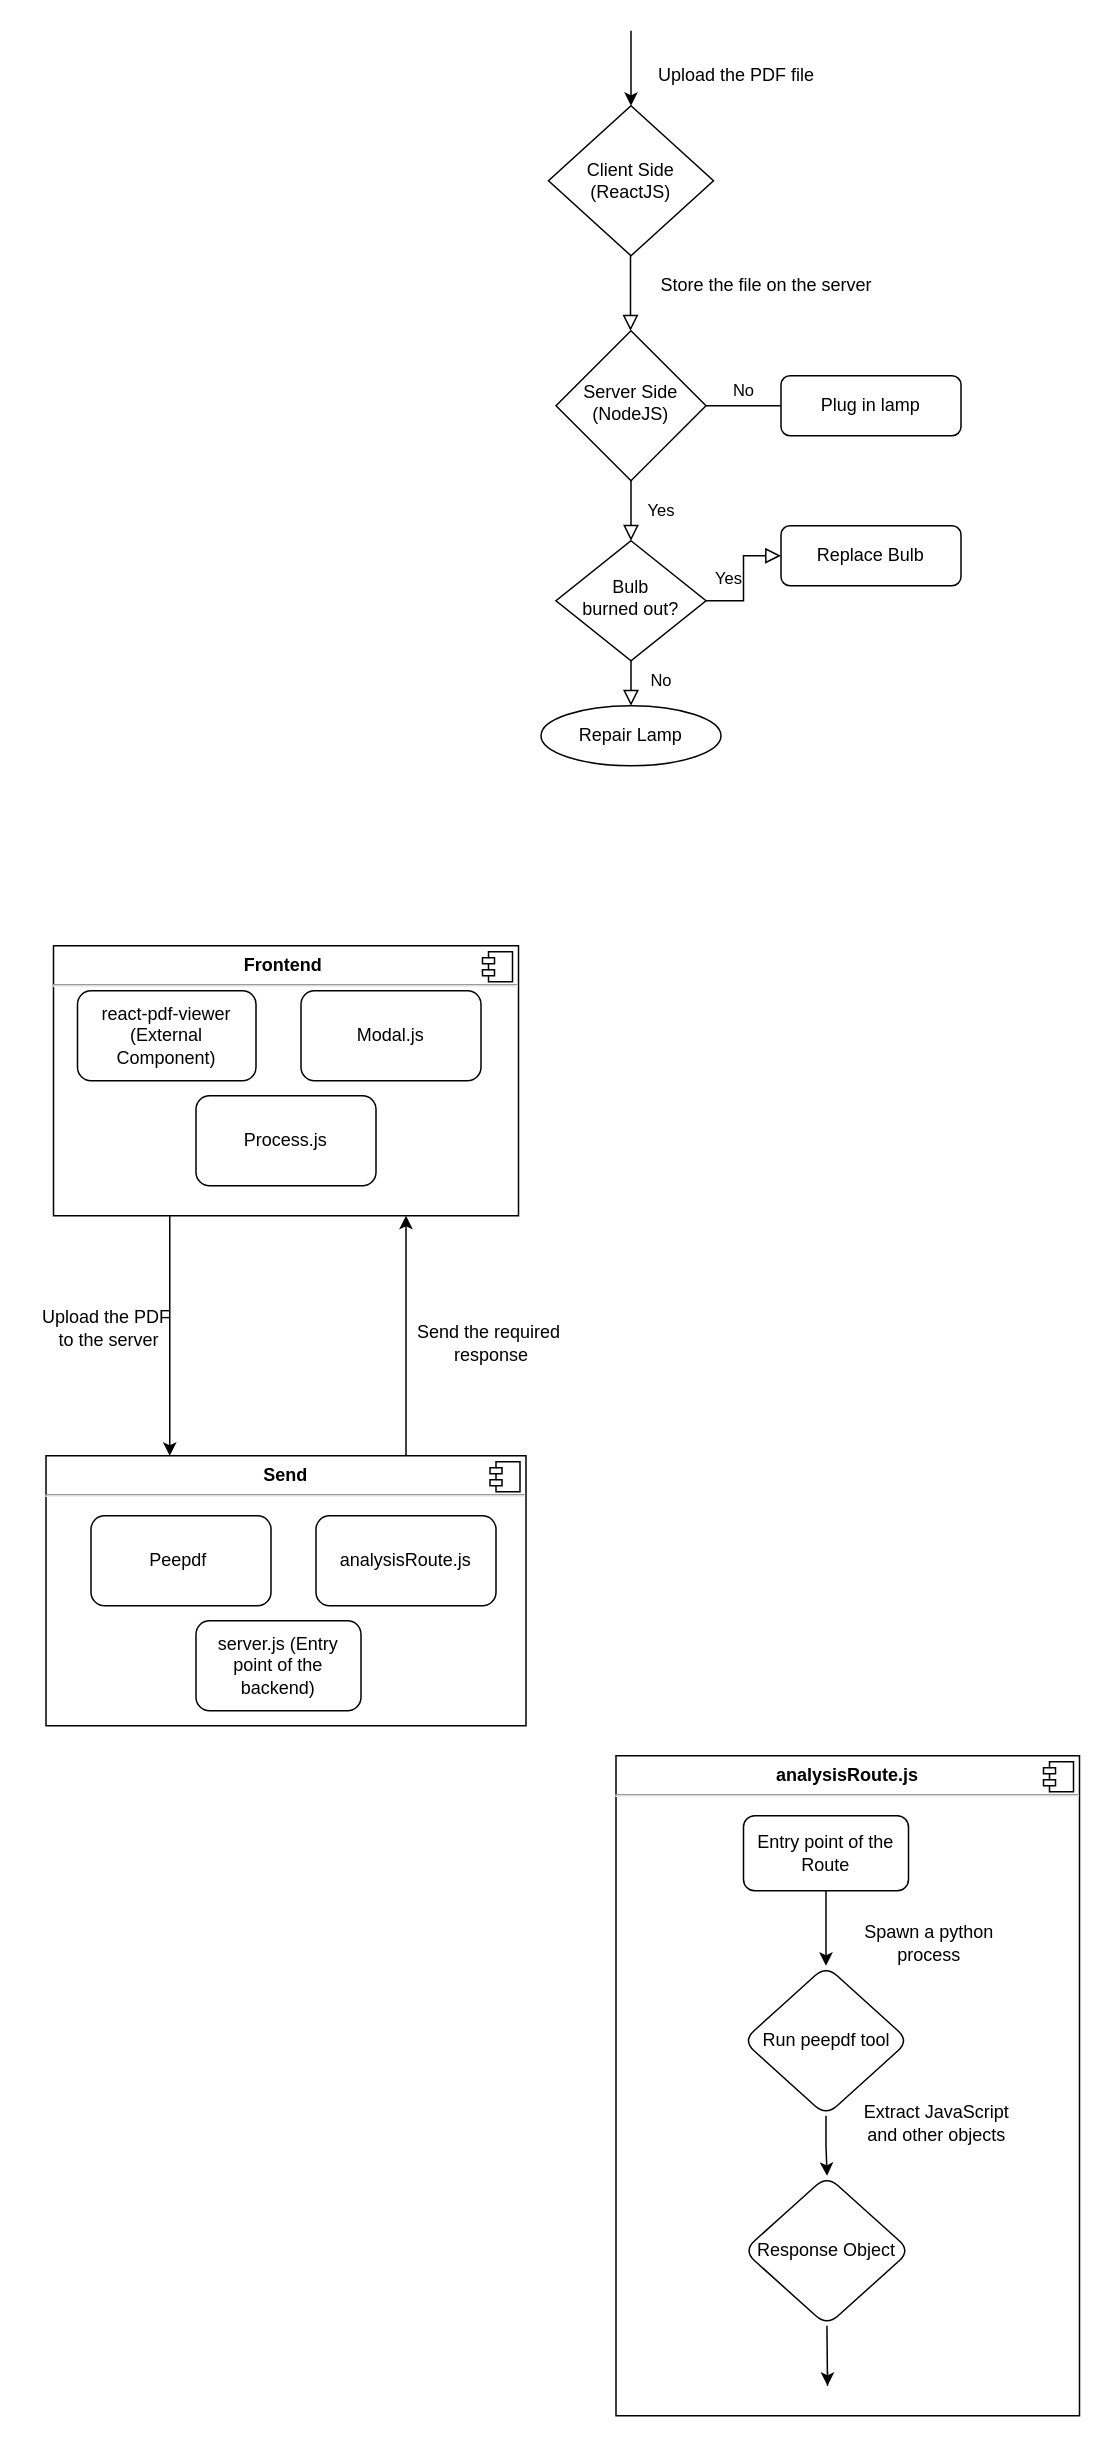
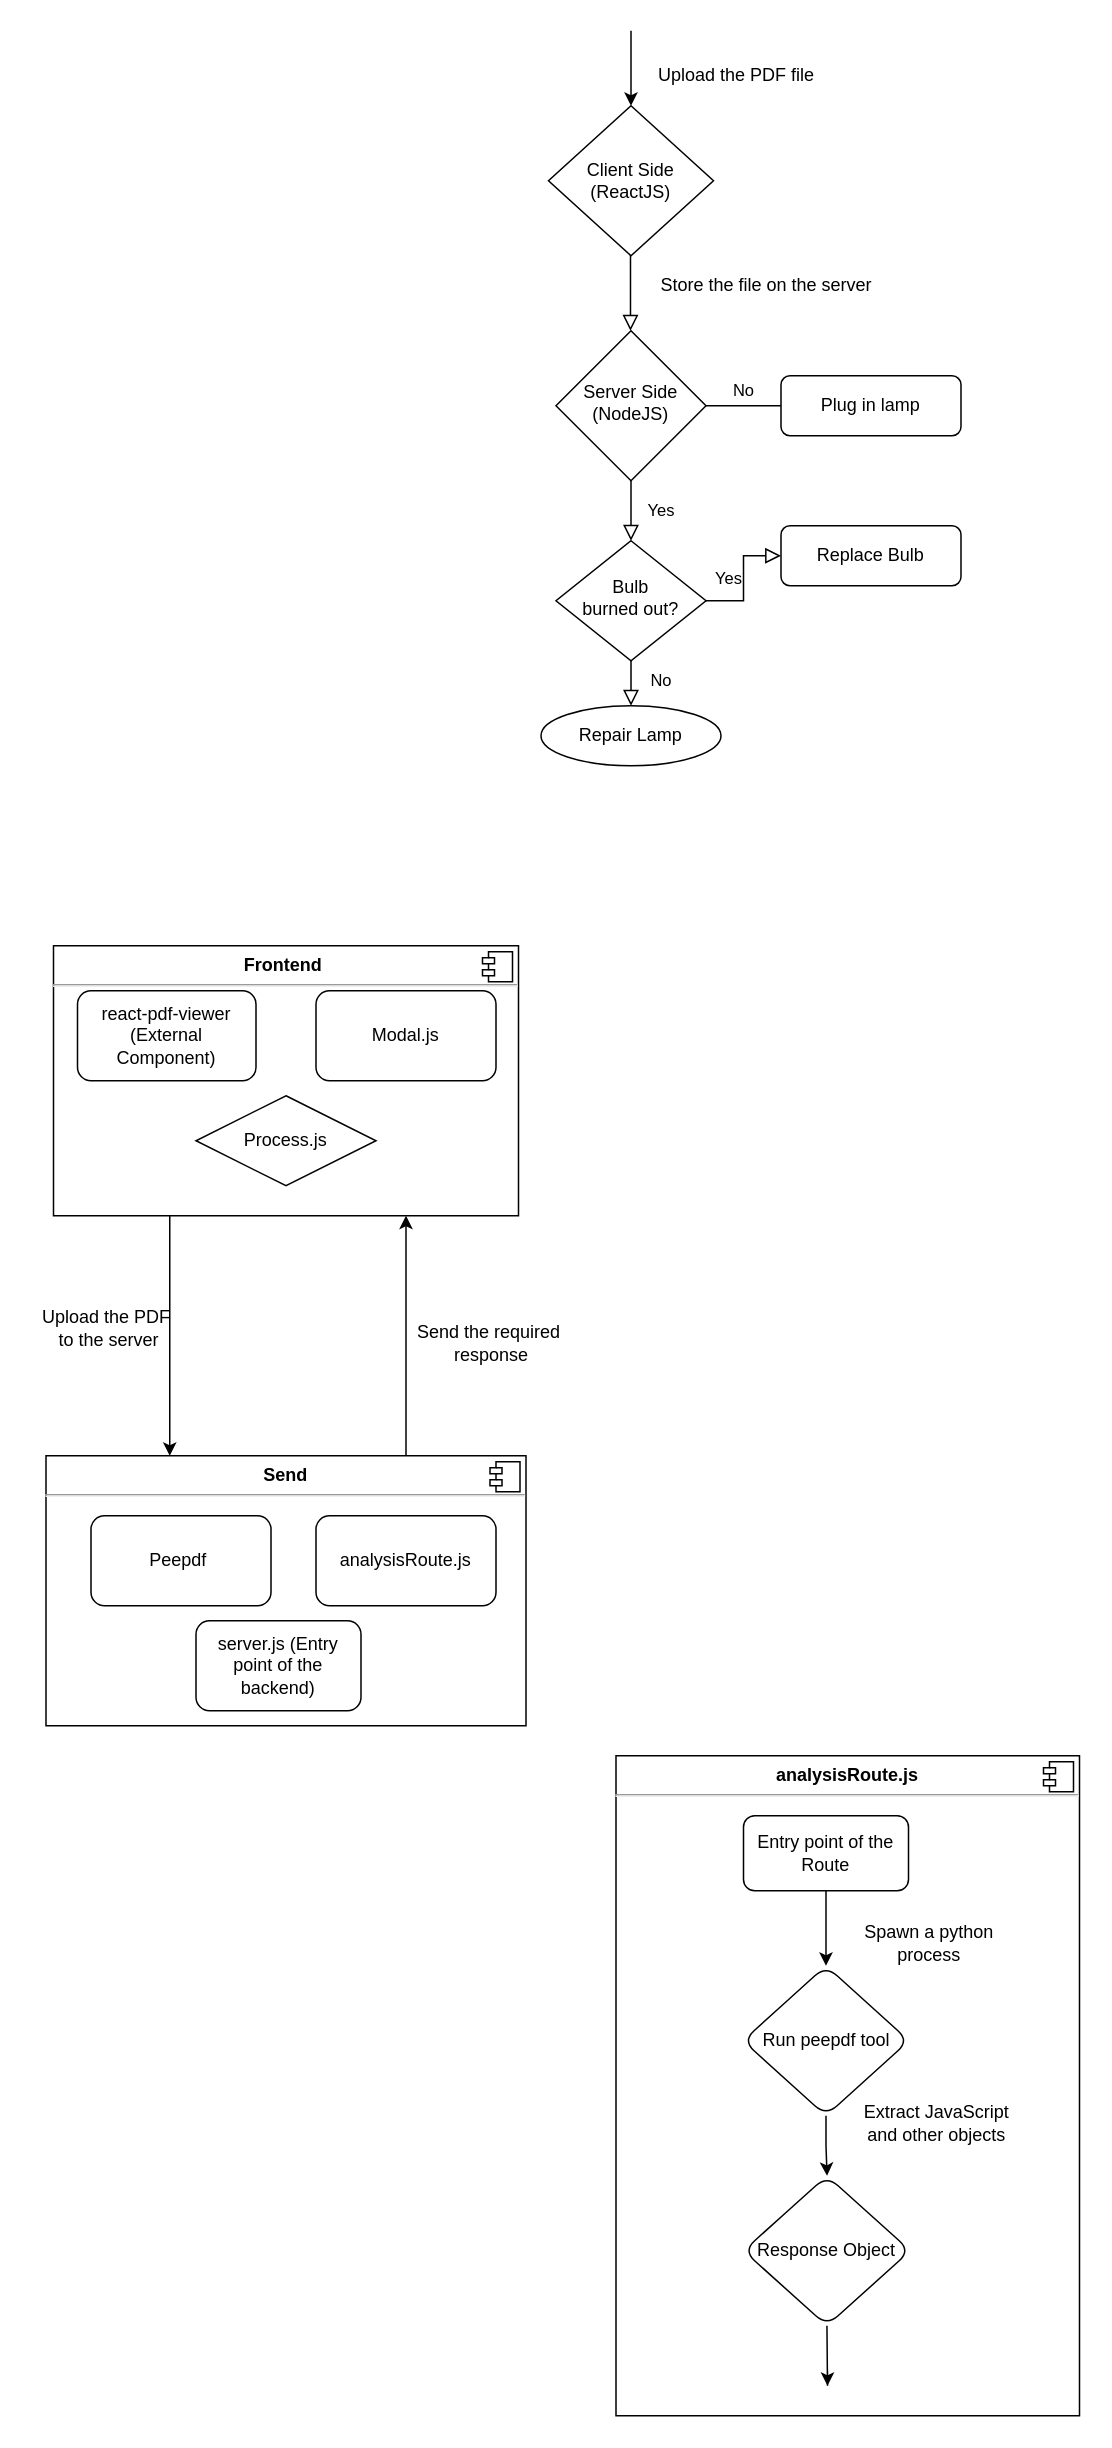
node "Modal.js": moved (391, 1036) -> (406, 1036)
node "Process.js": shape rounded rectangle -> diamond
